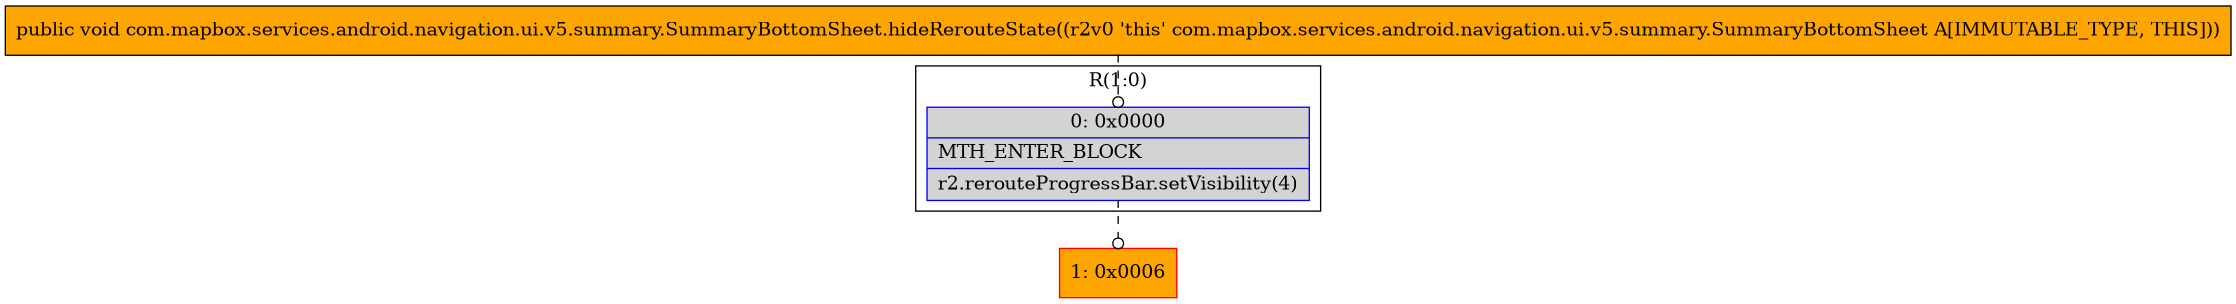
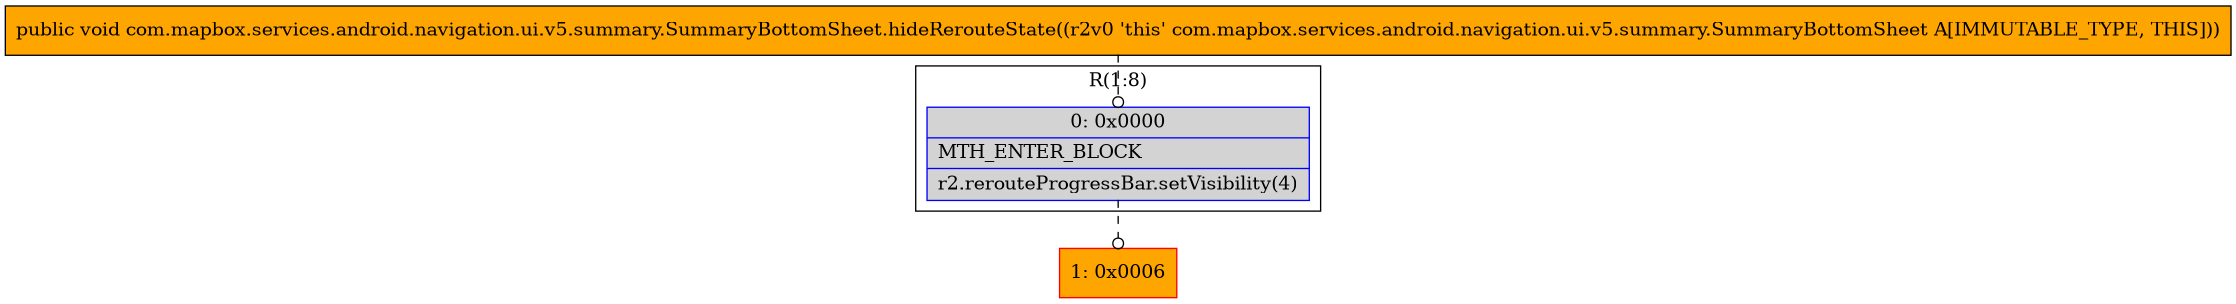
cluster "R(1:0)": label "R(1:0)" -> "R(1:8)"
